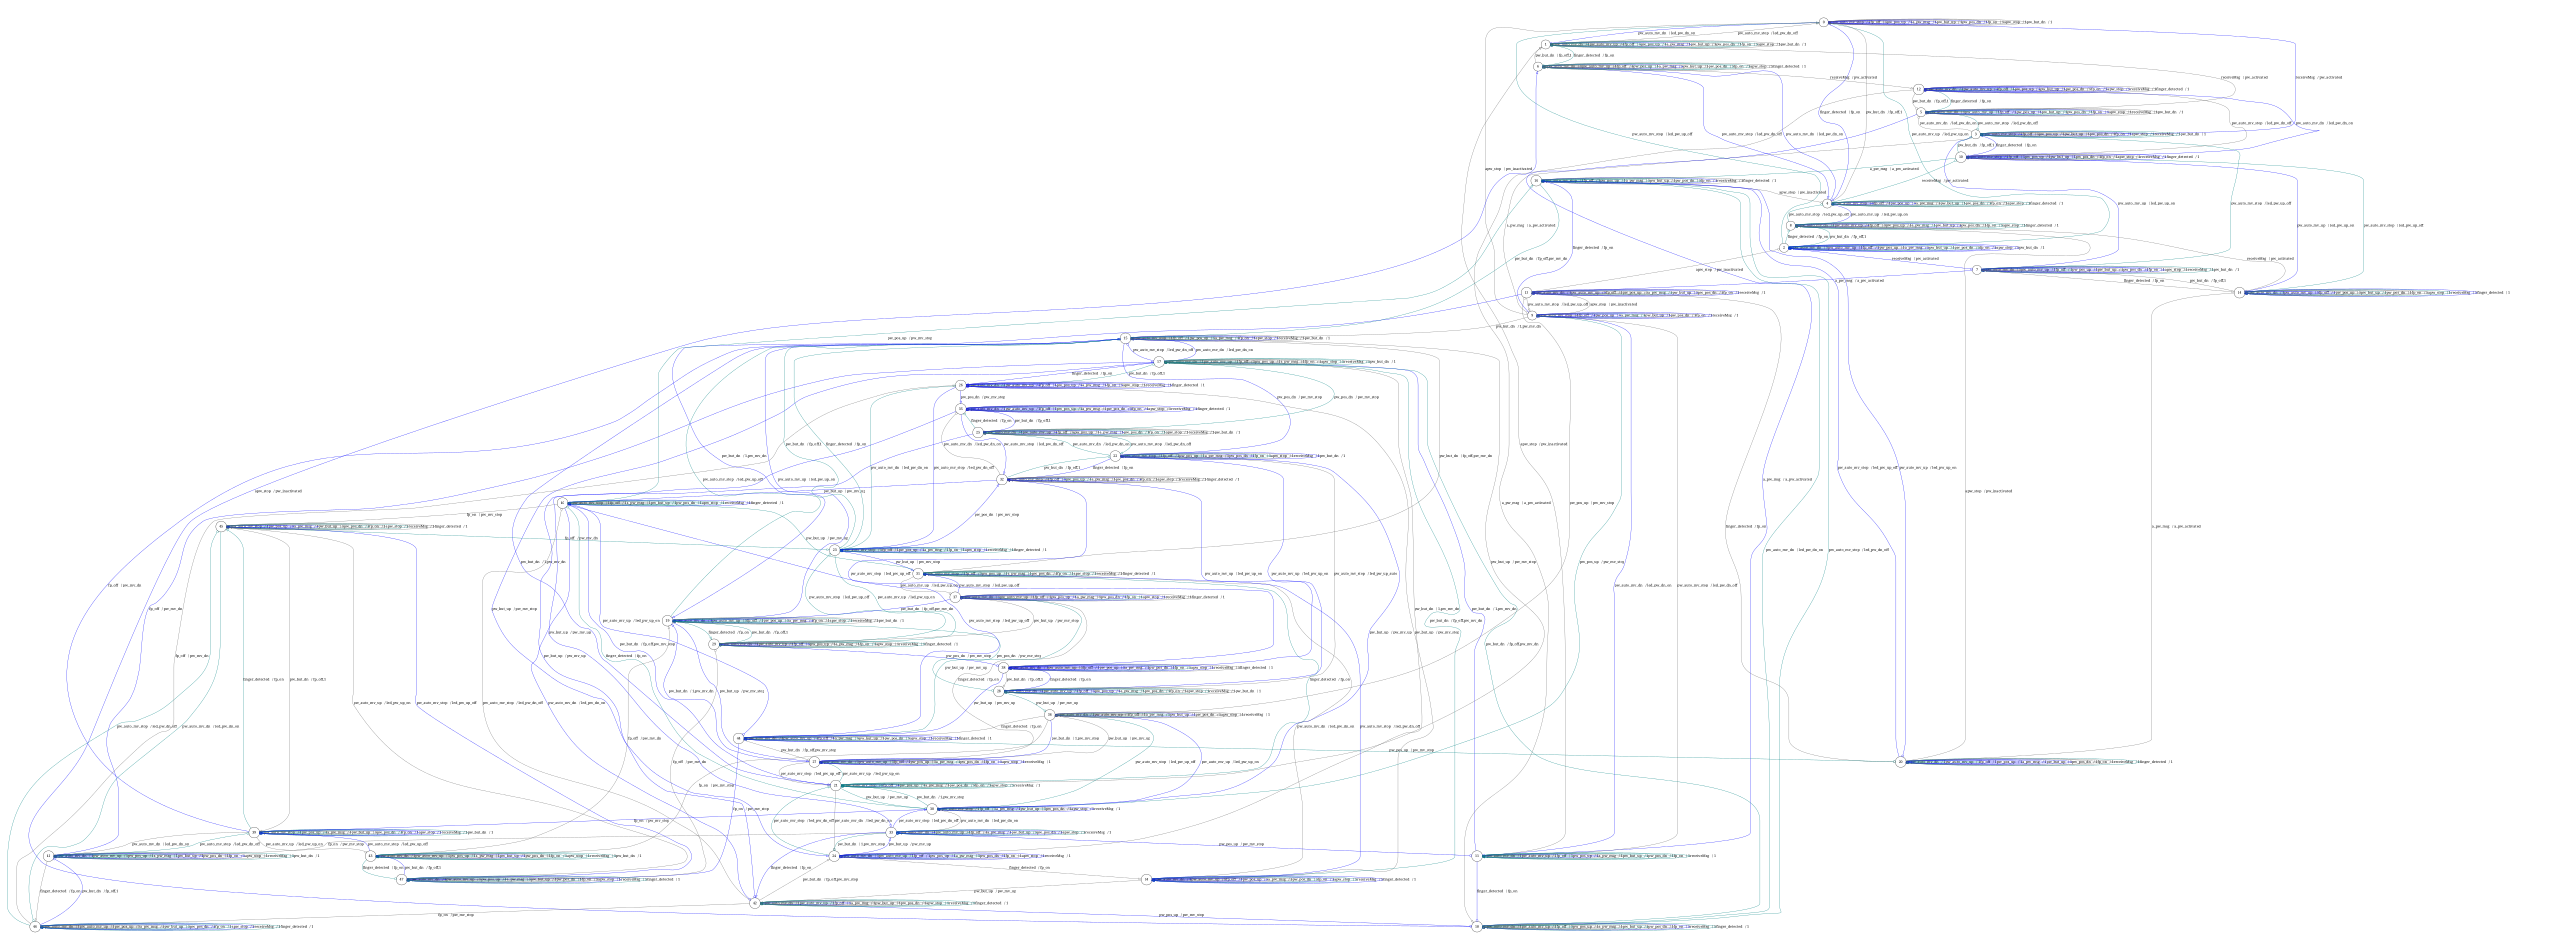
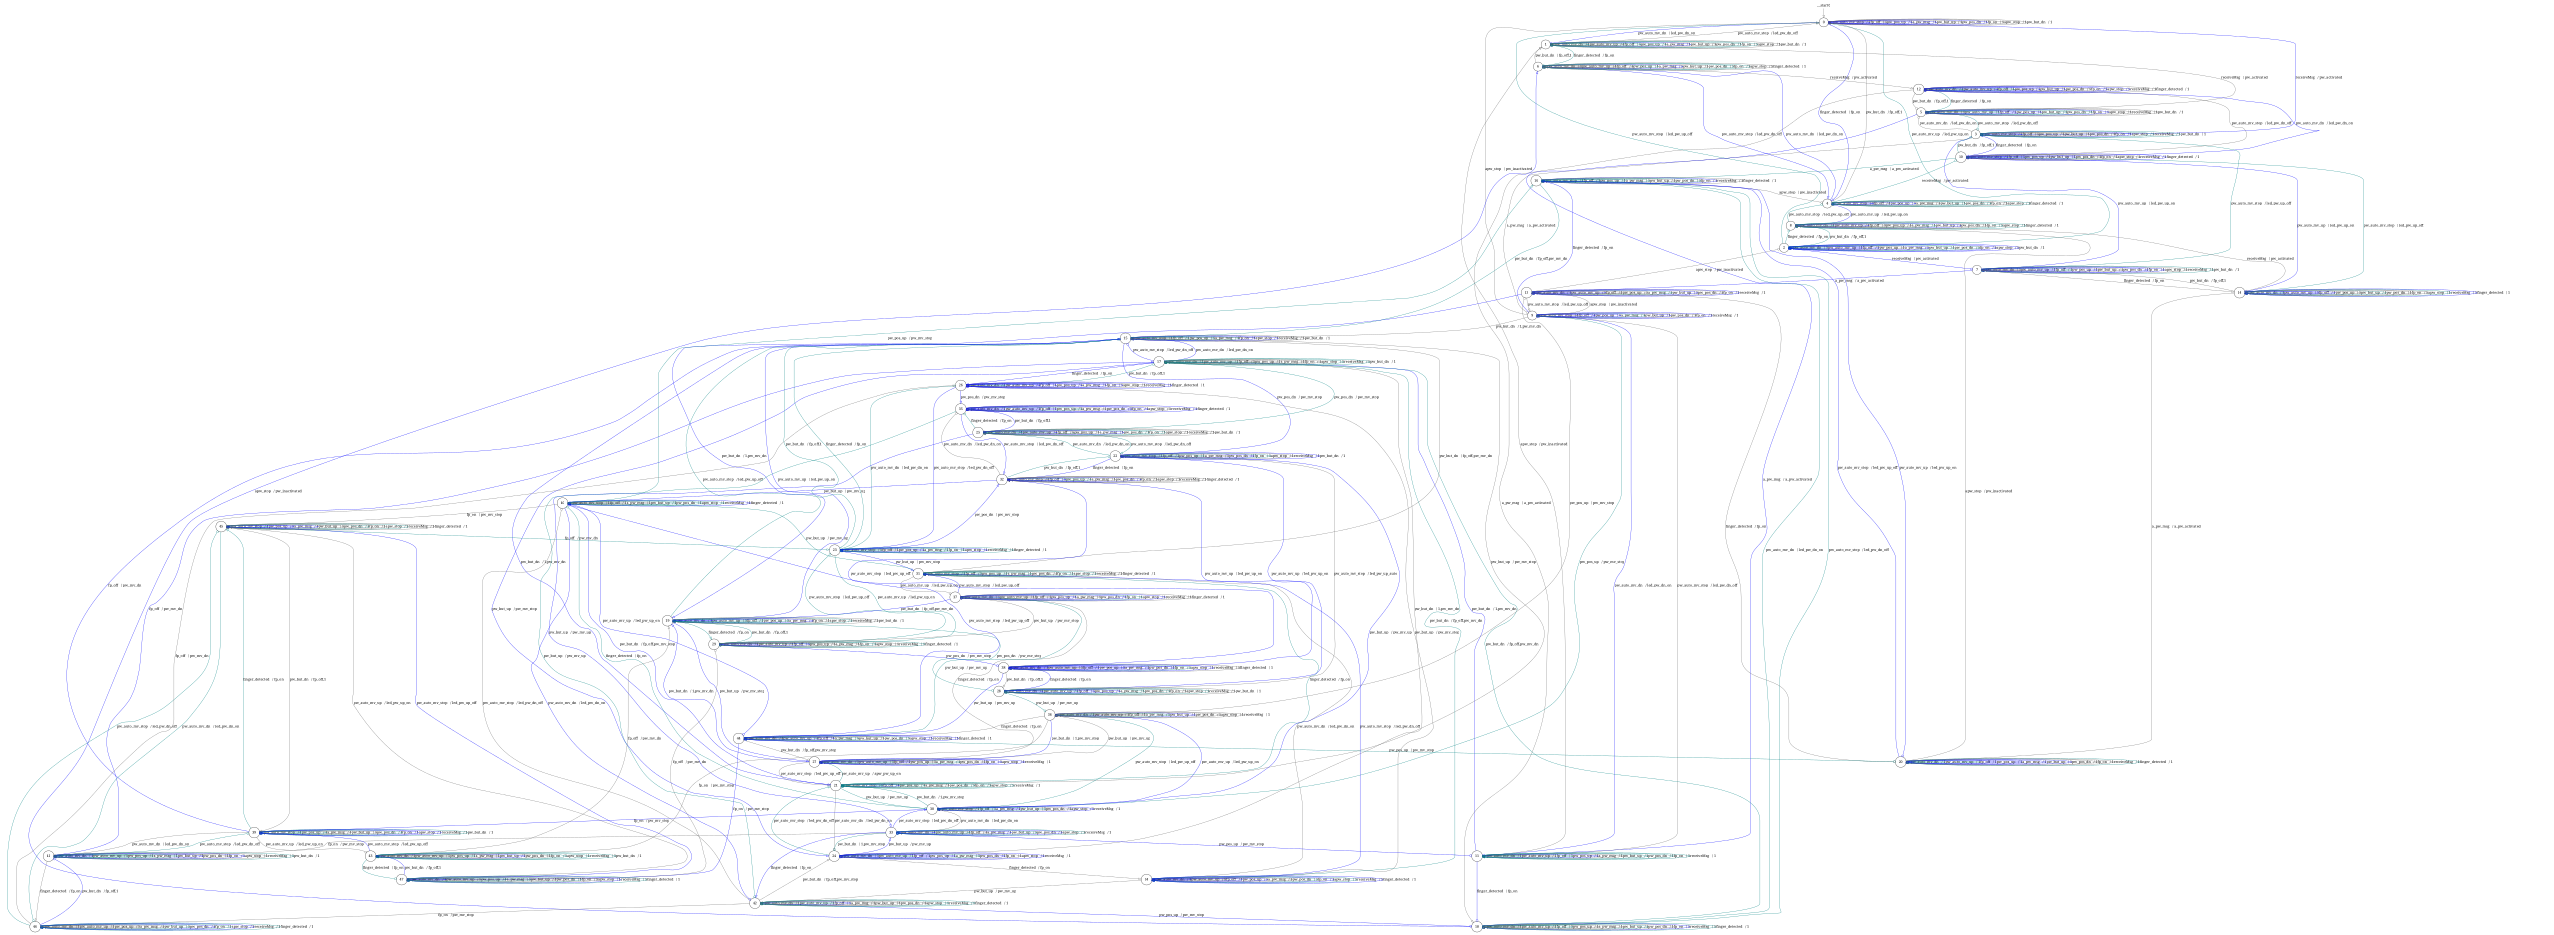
node "__start0": added
edge "35" -> "42": color blue -> teal
edge "21" -> "27": label "pw_auto_mv_up   / led_pw_up_on" -> "pw_auto_mv_up   / apw_pw_up_on"
